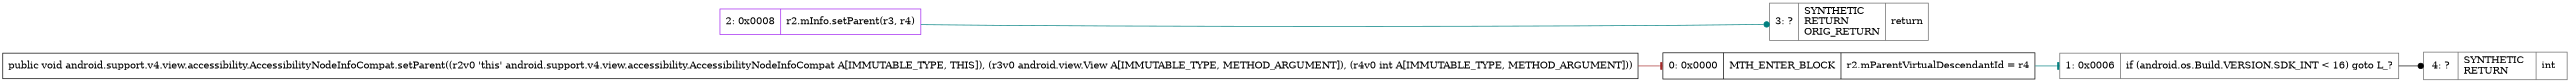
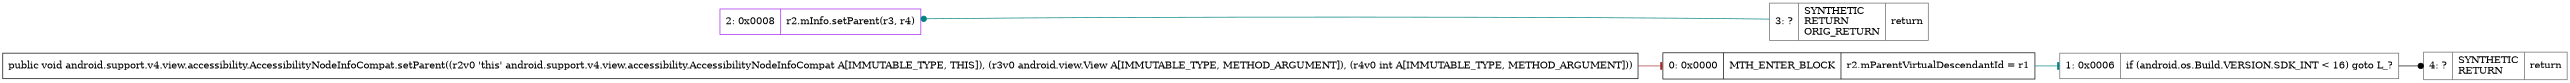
edge "2: 0x0008" -> "3: ?": reversed
node "0: 0x0000": text "r2.mParentVirtualDescendantId = r4" -> "r2.mParentVirtualDescendantId = r1"
node "4: ?": text "int" -> "return"
